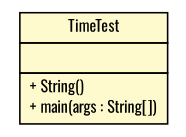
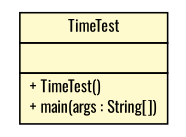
node "TimeTest": text "+ String()" -> "+ TimeTest()"
